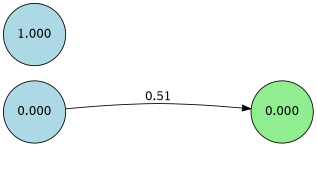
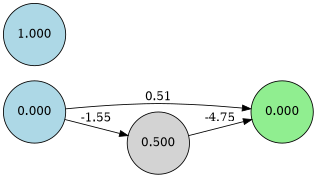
node "0.500": added
